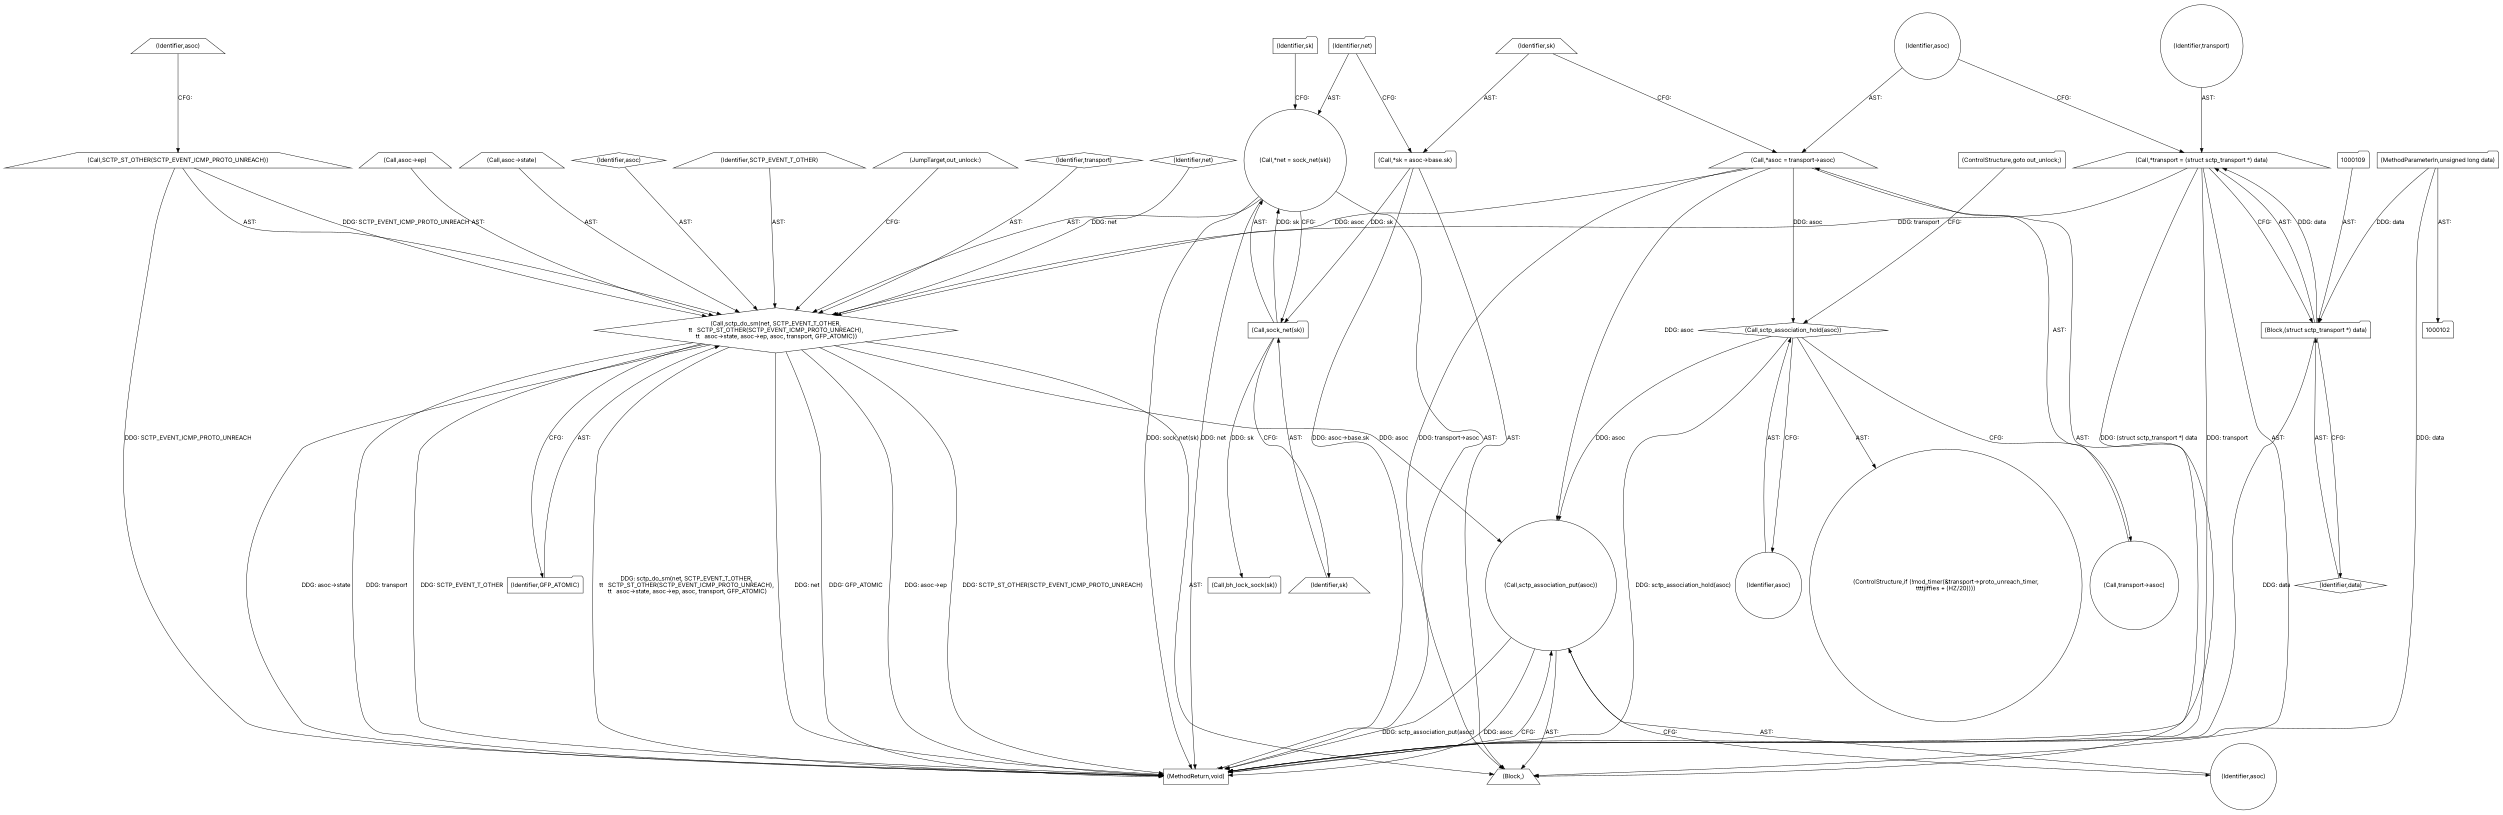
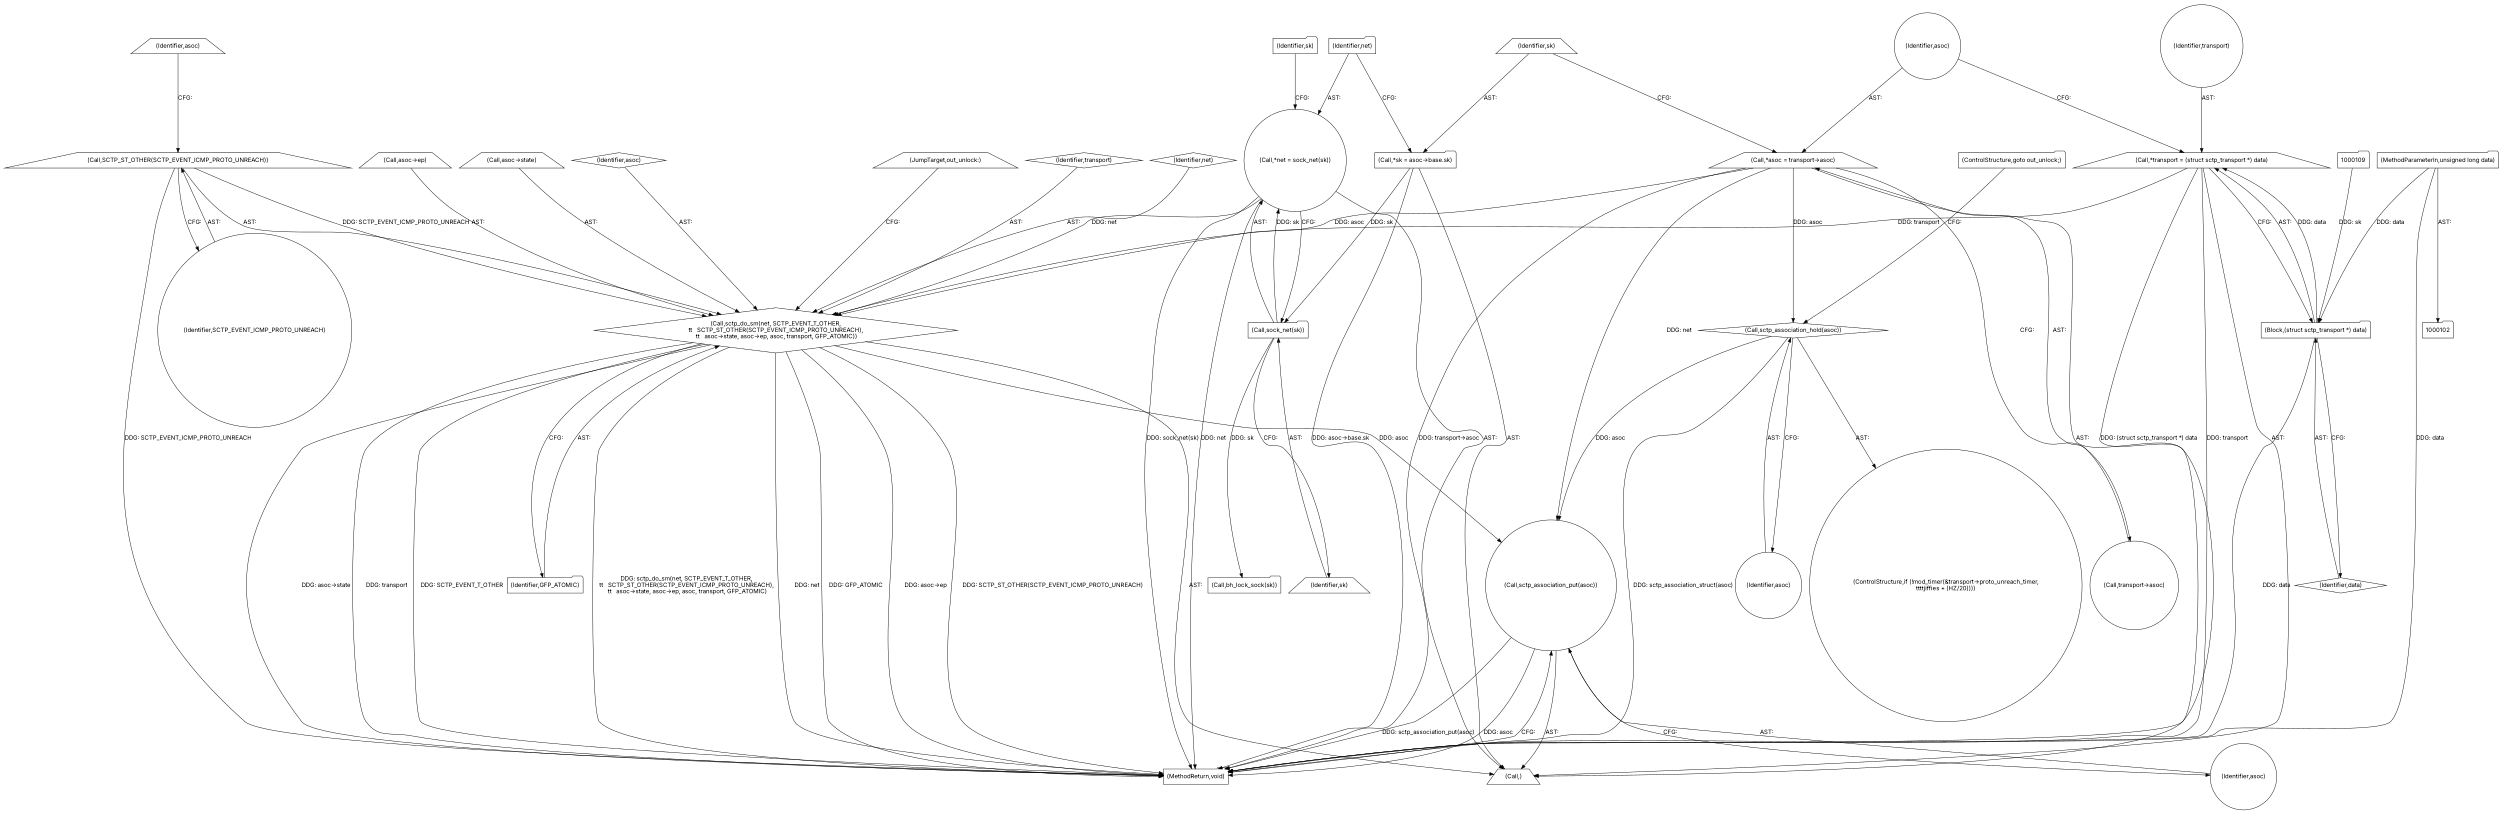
node "(Identifier,SCTP_EVENT_T_OTHER)": removed
edge "1000109" -> "(Block,(struct sctp_transport *) data)": label "AST: " -> "DDG: sk"
node "(Identifier,SCTP_EVENT_ICMP_PROTO_UNREACH)": added
edge "(Call,*asoc = transport->asoc)" -> "(Call,sctp_association_put(asoc))": label "DDG: asoc" -> "DDG: net"
edge "(Call,sctp_association_hold(asoc))" -> "(Call,transport->asoc)": now "(Call,*asoc = transport->asoc)" -> "(Call,transport->asoc)"
edge "(Call,sctp_association_hold(asoc))" -> "(MethodReturn,void)": label "DDG: sctp_association_hold(asoc)" -> "DDG: sctp_association_struct(asoc)"
node "(Block,)": label "(Block,)" -> "(Call,)"
